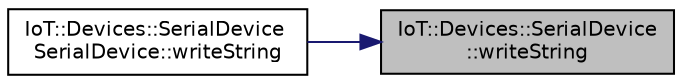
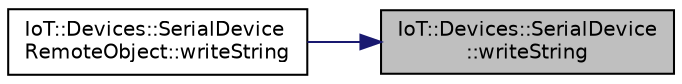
node "IoT::Devices::SerialDevice SerialDevice::writeString": label "IoT::Devices::SerialDevice SerialDevice::writeString" -> "IoT::Devices::SerialDevice RemoteObject::writeString"
